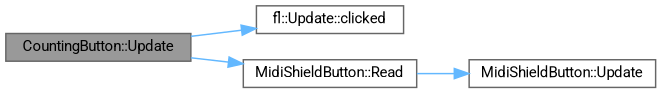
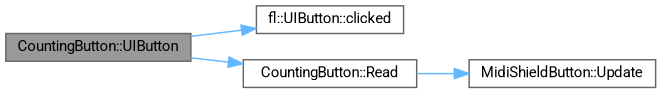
node "fl::Update::clicked": label "fl::Update::clicked" -> "fl::UIButton::clicked"
node "CountingButton::Update": label "CountingButton::Update" -> "CountingButton::UIButton"
node "MidiShieldButton::Read": label "MidiShieldButton::Read" -> "CountingButton::Read"
